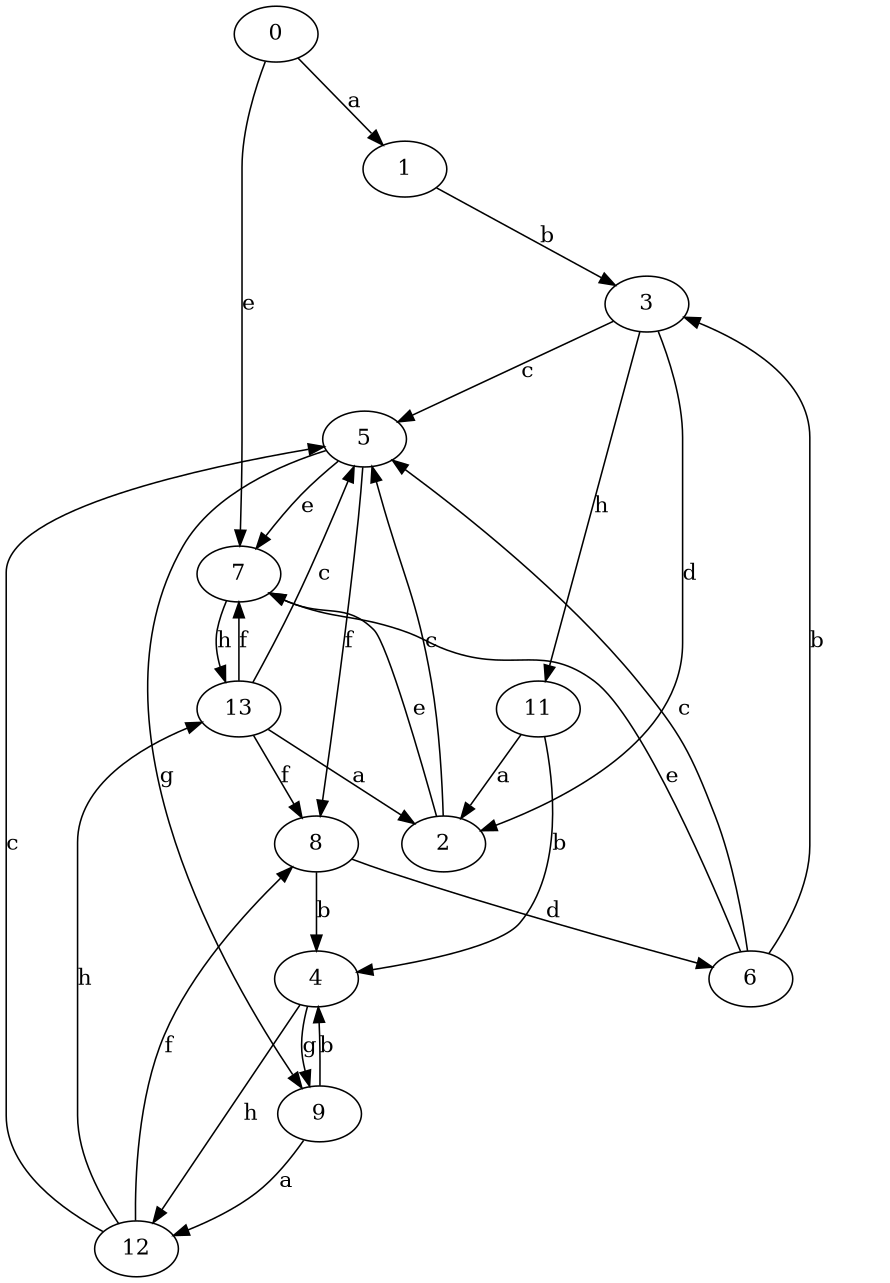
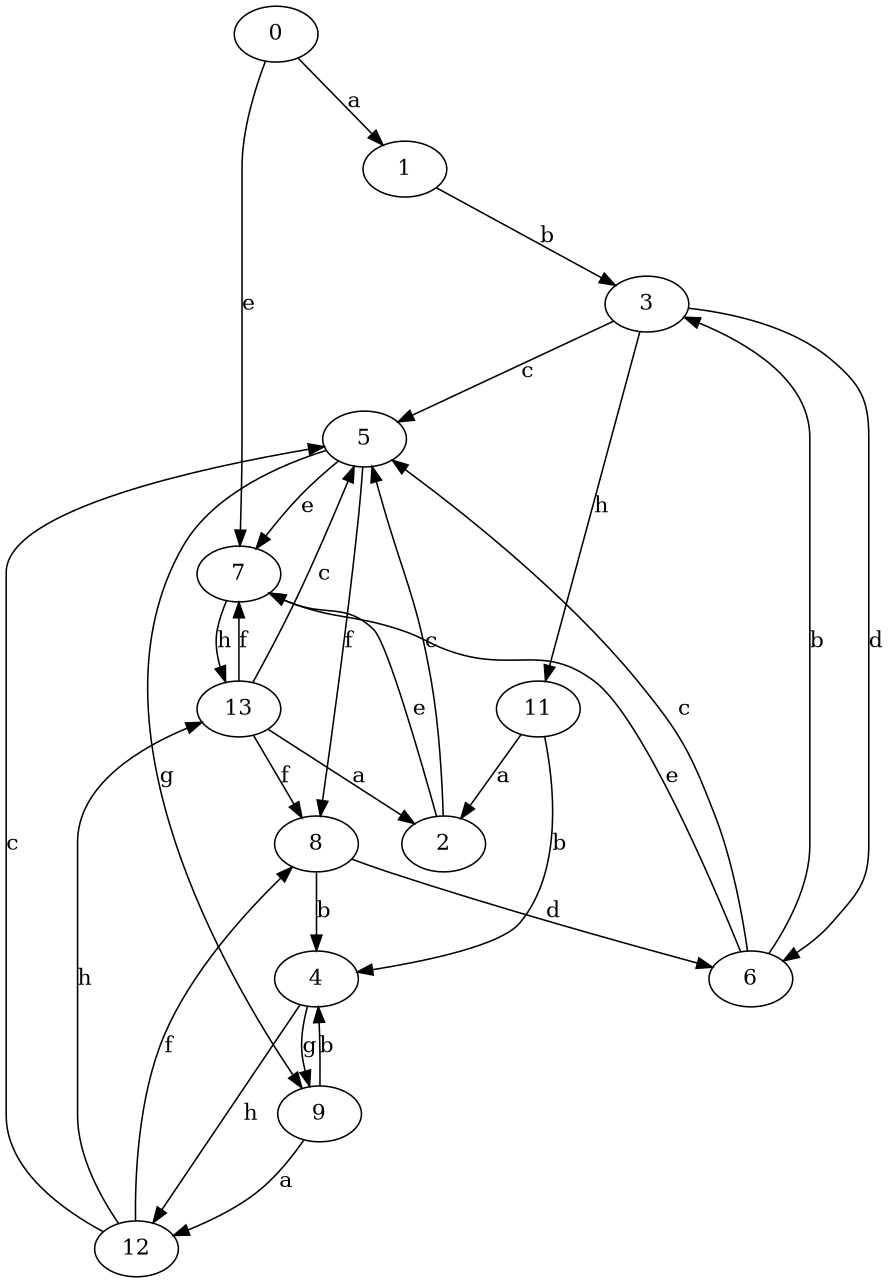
edge "3" -> "2": now "3" -> "6"
